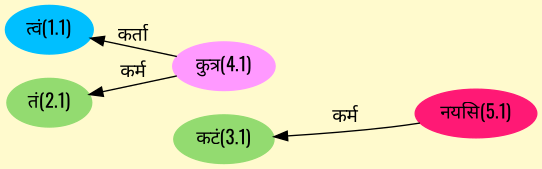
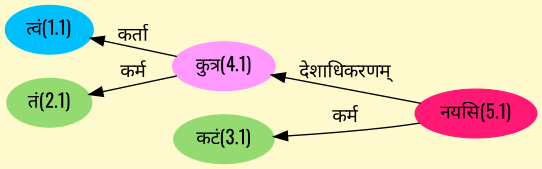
edge "नयसि(5.1)" -> "कुत्र(4.1)": added, label "देशाधिकरणम्"
